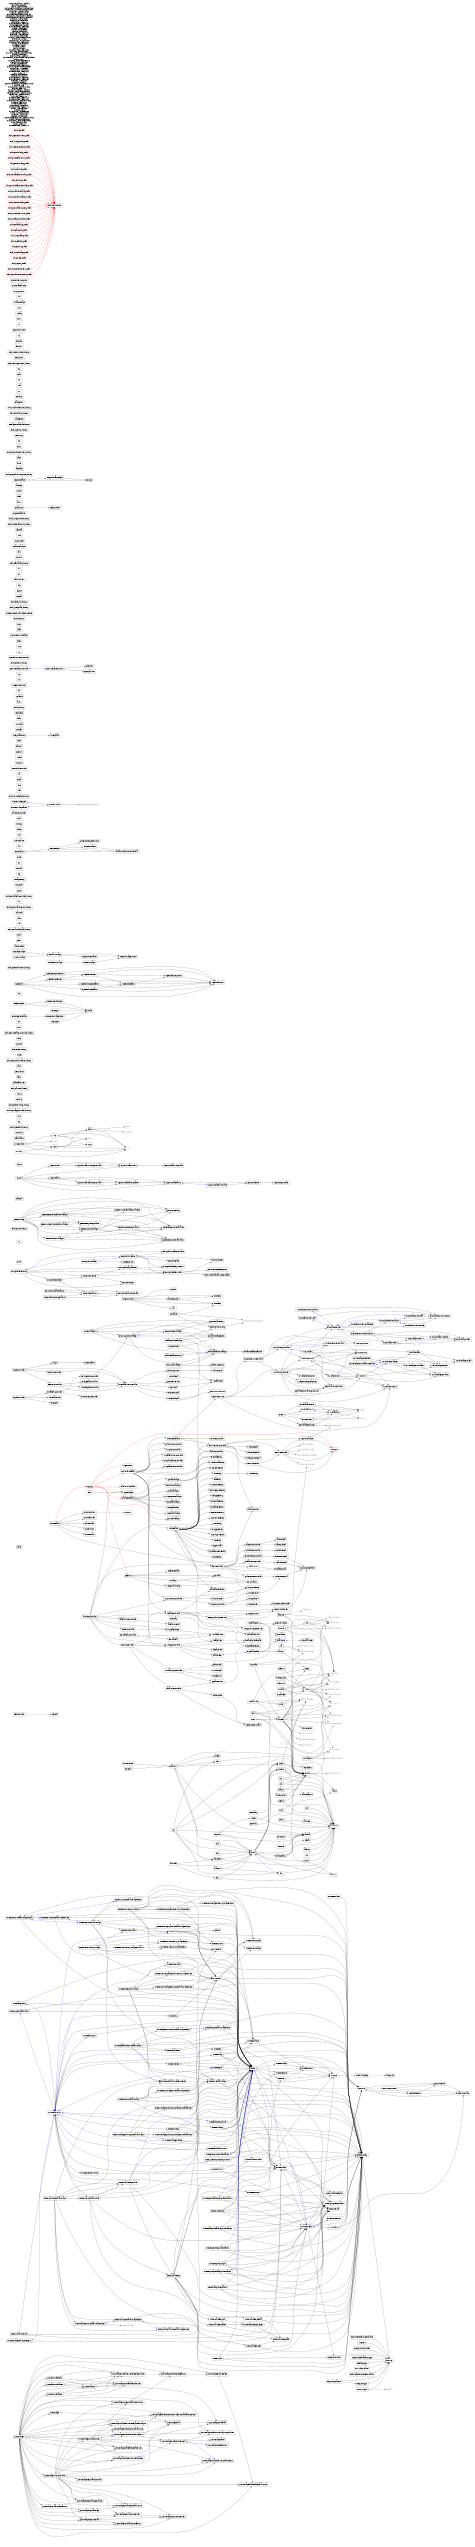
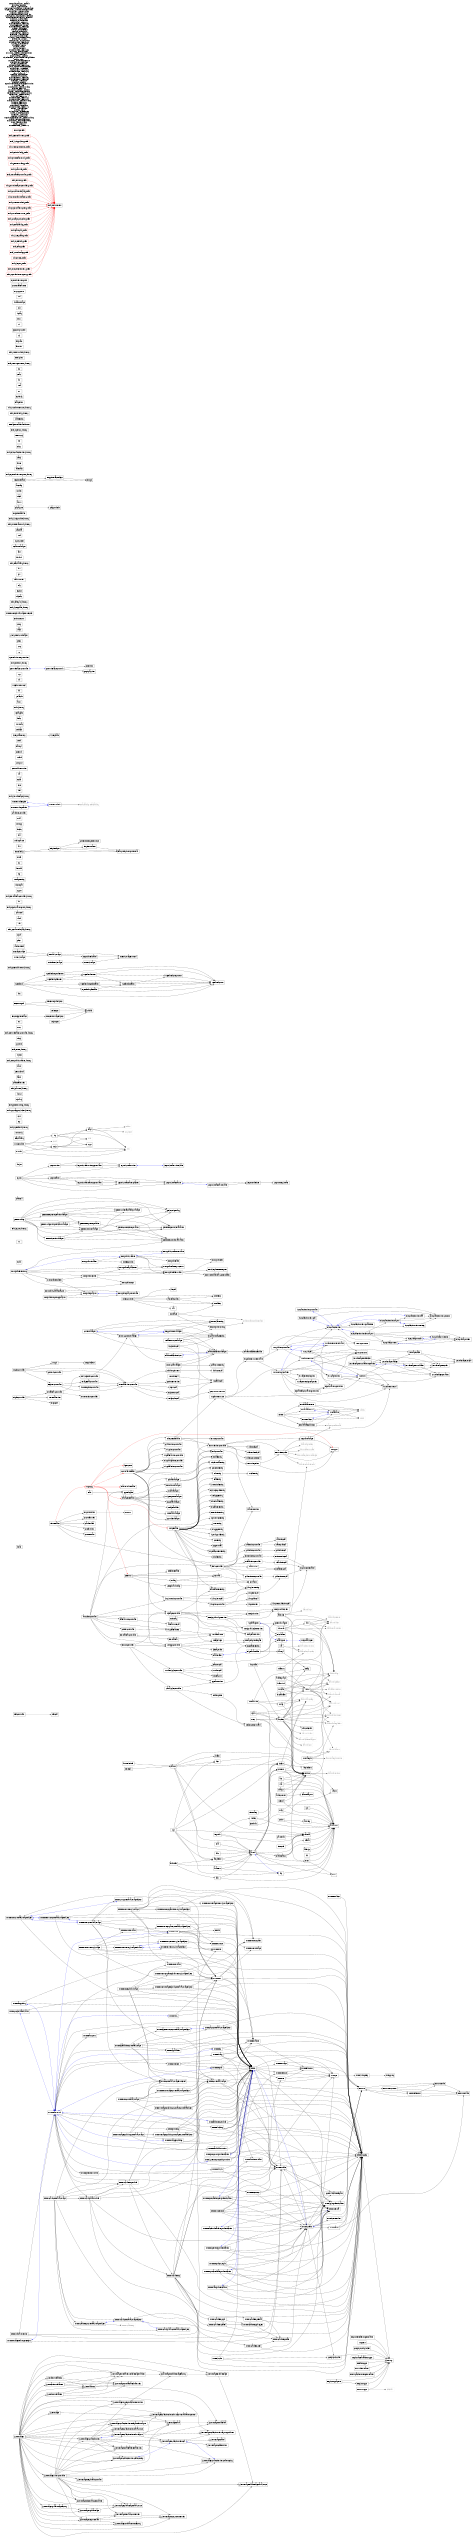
node "Pods-OpenSSL-prefix": label "Pods-OpenSSL-prefix" -> "Pods-Base-prefix"
